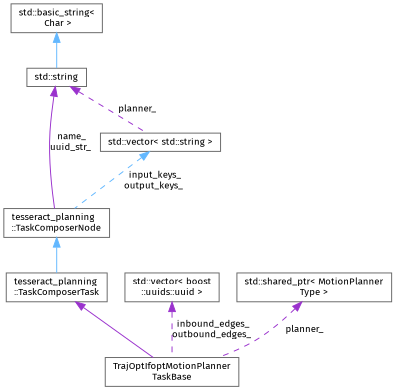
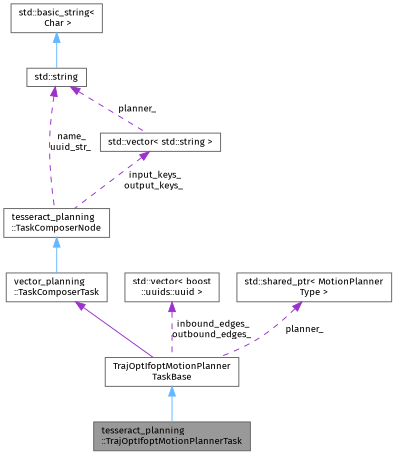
edge "tesseract_planning ::TaskComposerNode" -> "std::string": style solid -> dashed
edge "tesseract_planning ::TaskComposerNode" -> "std::vector< std::string >": color steelblue1 -> darkorchid3
node "tesseract_planning ::TaskComposerTask": label "tesseract_planning ::TaskComposerTask" -> "vector_planning ::TaskComposerTask"
node "tesseract_planning ::TrajOptIfoptMotionPlannerTask": added
